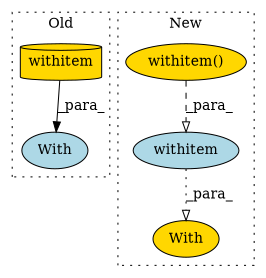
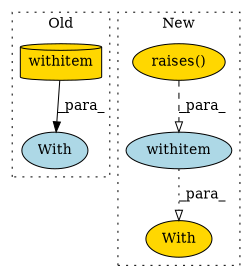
node "withitem()": label "withitem()" -> "raises()"
